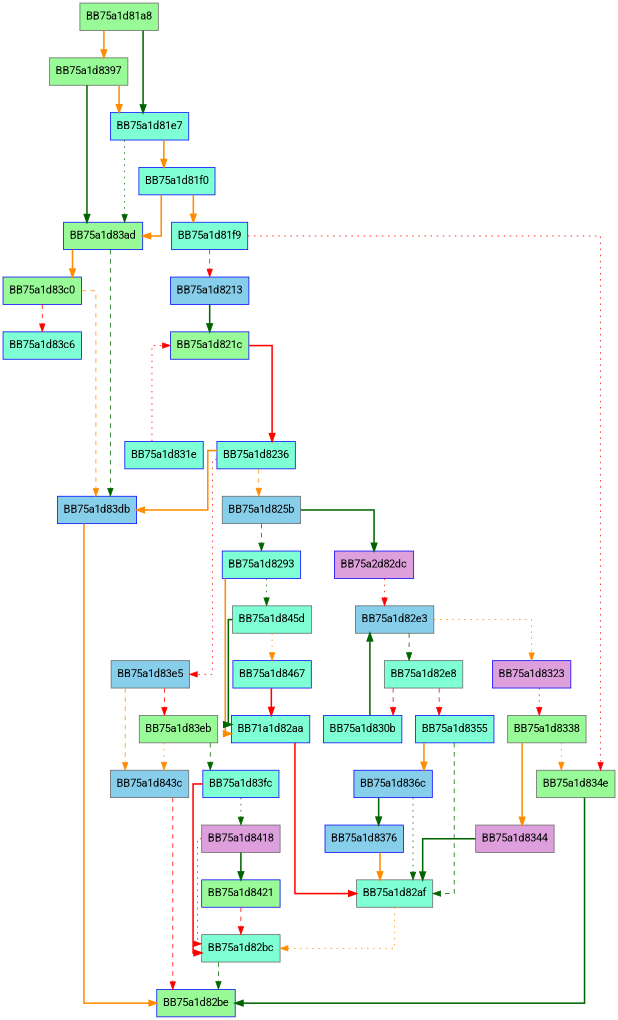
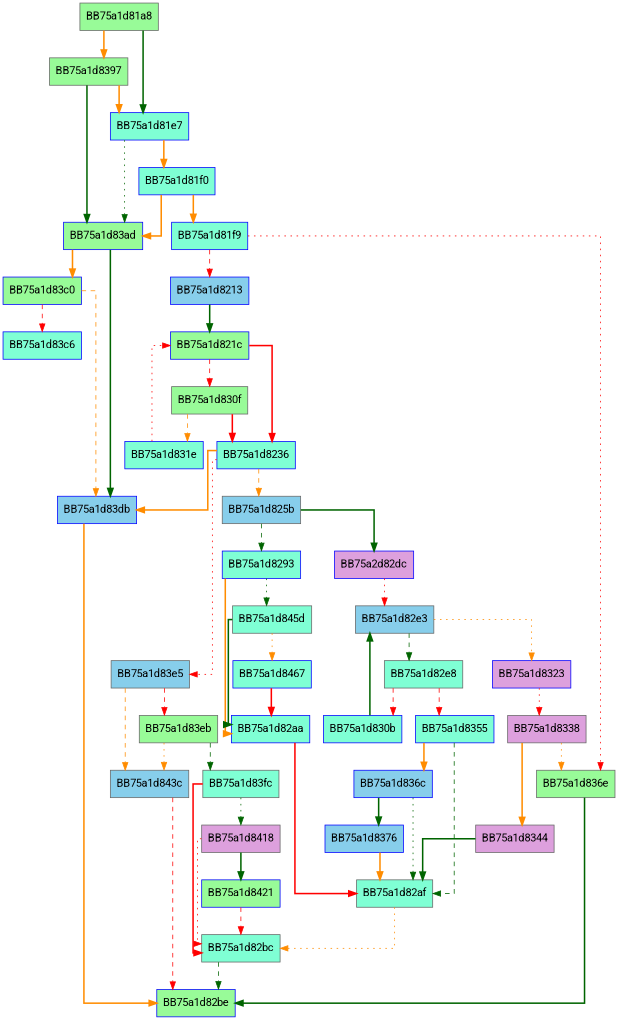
edge "BB75a1d83ad" -> "BB75a1d83db": style dashed -> bold
node "BB75a1d830f": added
node "BB71a1d82aa": label "BB71a1d82aa" -> "BB75a1d82aa"
node "BB75a1d8338": fillcolor palegreen -> plum
node "BB75a1d83fc": color blue -> gray40
node "BB75a1d834e": label "BB75a1d834e" -> "BB75a1d836e"
